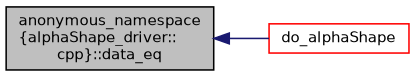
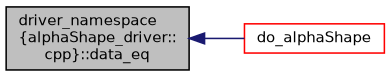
node "anonymous_namespace {alphaShape_driver:: cpp}::data_eq": label "anonymous_namespace {alphaShape_driver:: cpp}::data_eq" -> "driver_namespace {alphaShape_driver:: cpp}::data_eq"
